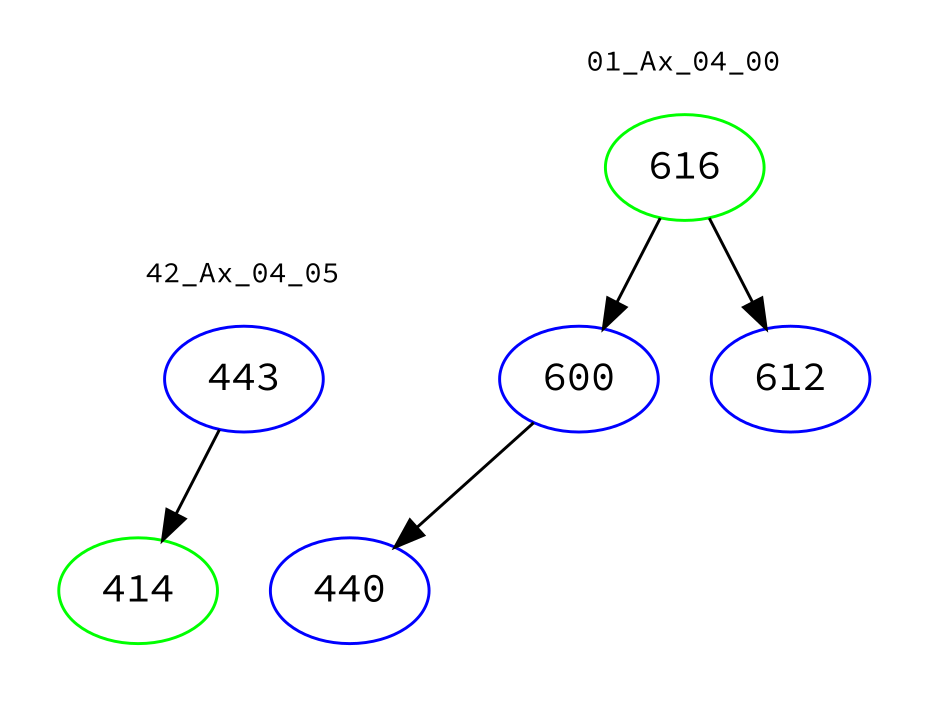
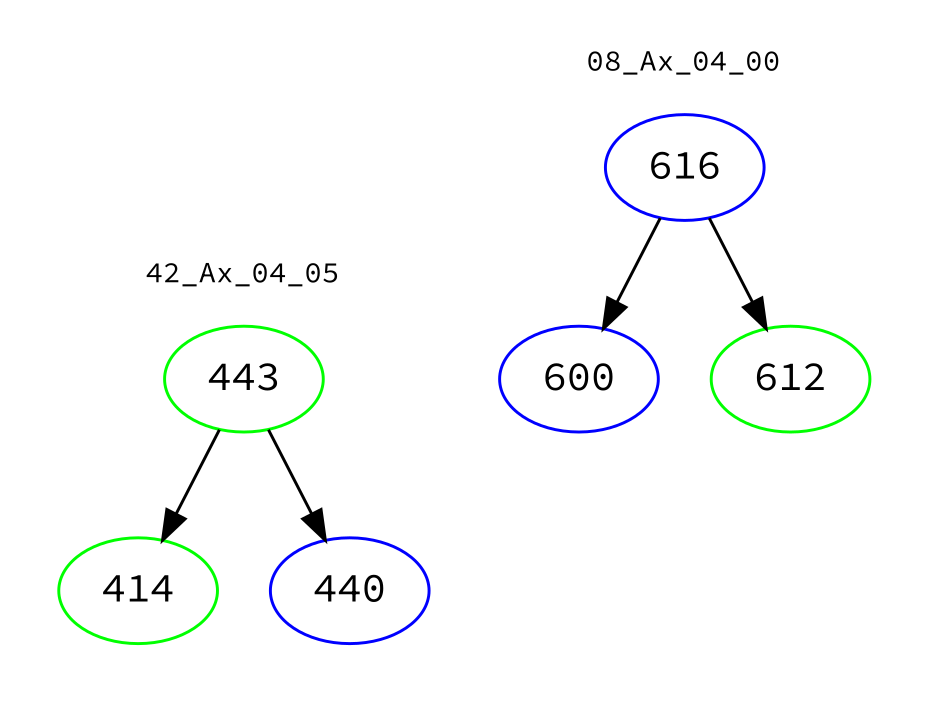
cluster "01_Ax_04_00": label "01_Ax_04_00" -> "08_Ax_04_00"
node "616": color green -> blue
node "443": color blue -> green
node "612": color blue -> green
edge "600" -> "440": now "443" -> "440"
